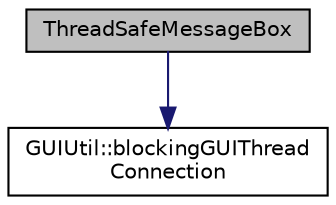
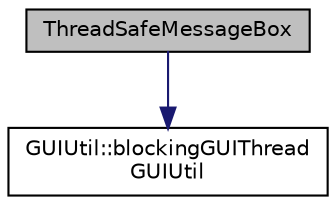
node "GUIUtil::blockingGUIThread Connection": label "GUIUtil::blockingGUIThread Connection" -> "GUIUtil::blockingGUIThread GUIUtil"
